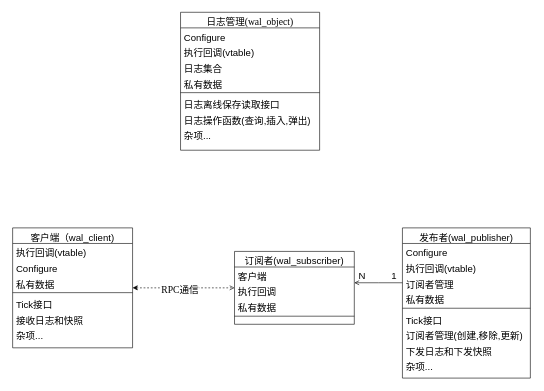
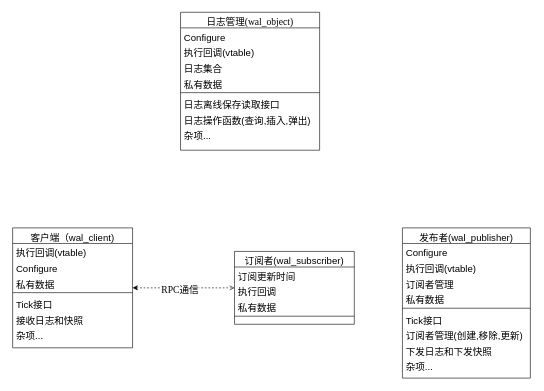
node "客户端": label "客户端" -> "订阅更新时间"
edge "订阅者管理" -> "订阅者(wal_subscriber)": removed, labels "1", "N"
